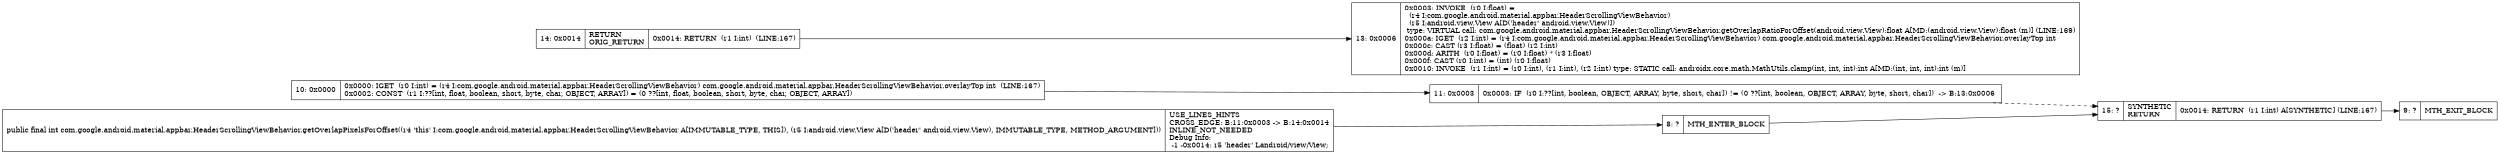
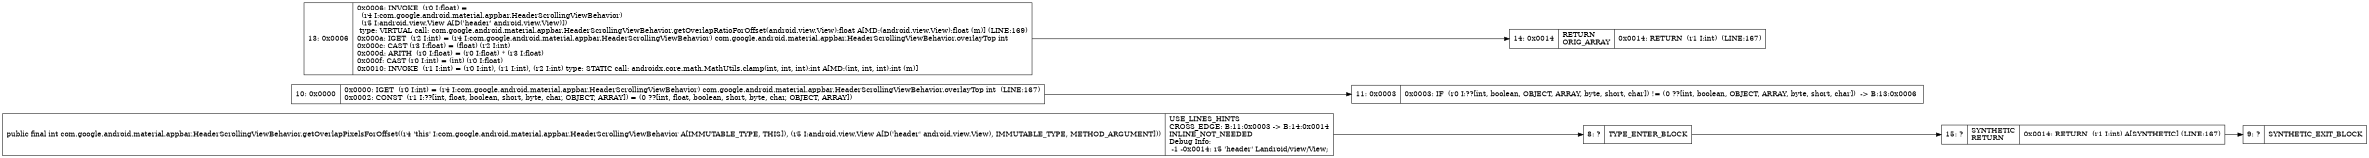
node "13: 0x0006": text "0x0003: INVOKE  (r0 I:float) =" -> "0x0006: INVOKE  (r0 I:float) ="
edge "14: 0x0014" -> "13: 0x0006": reversed
node "14: 0x0014": text "ORIG_RETURN" -> "ORIG_ARRAY"
edge "11: 0x0003" -> "15: ?": removed
node "9: ?": text "MTH_EXIT_BLOCK" -> "SYNTHETIC_EXIT_BLOCK"
node "8: ?": text "MTH_ENTER_BLOCK" -> "TYPE_ENTER_BLOCK"
